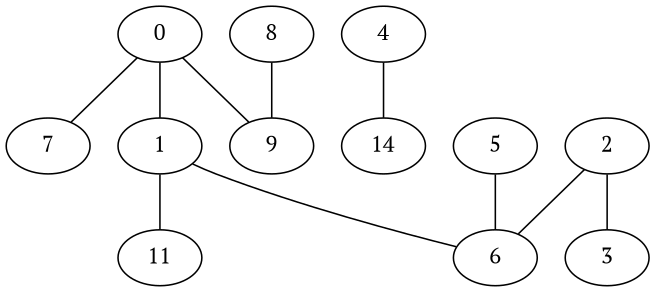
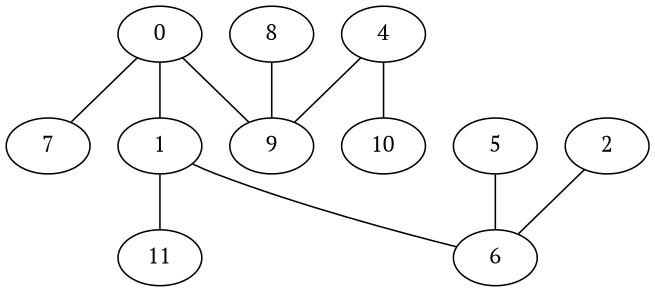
edge "4" -- "9": added
node "14": label "14" -> "10"
node "3": removed
